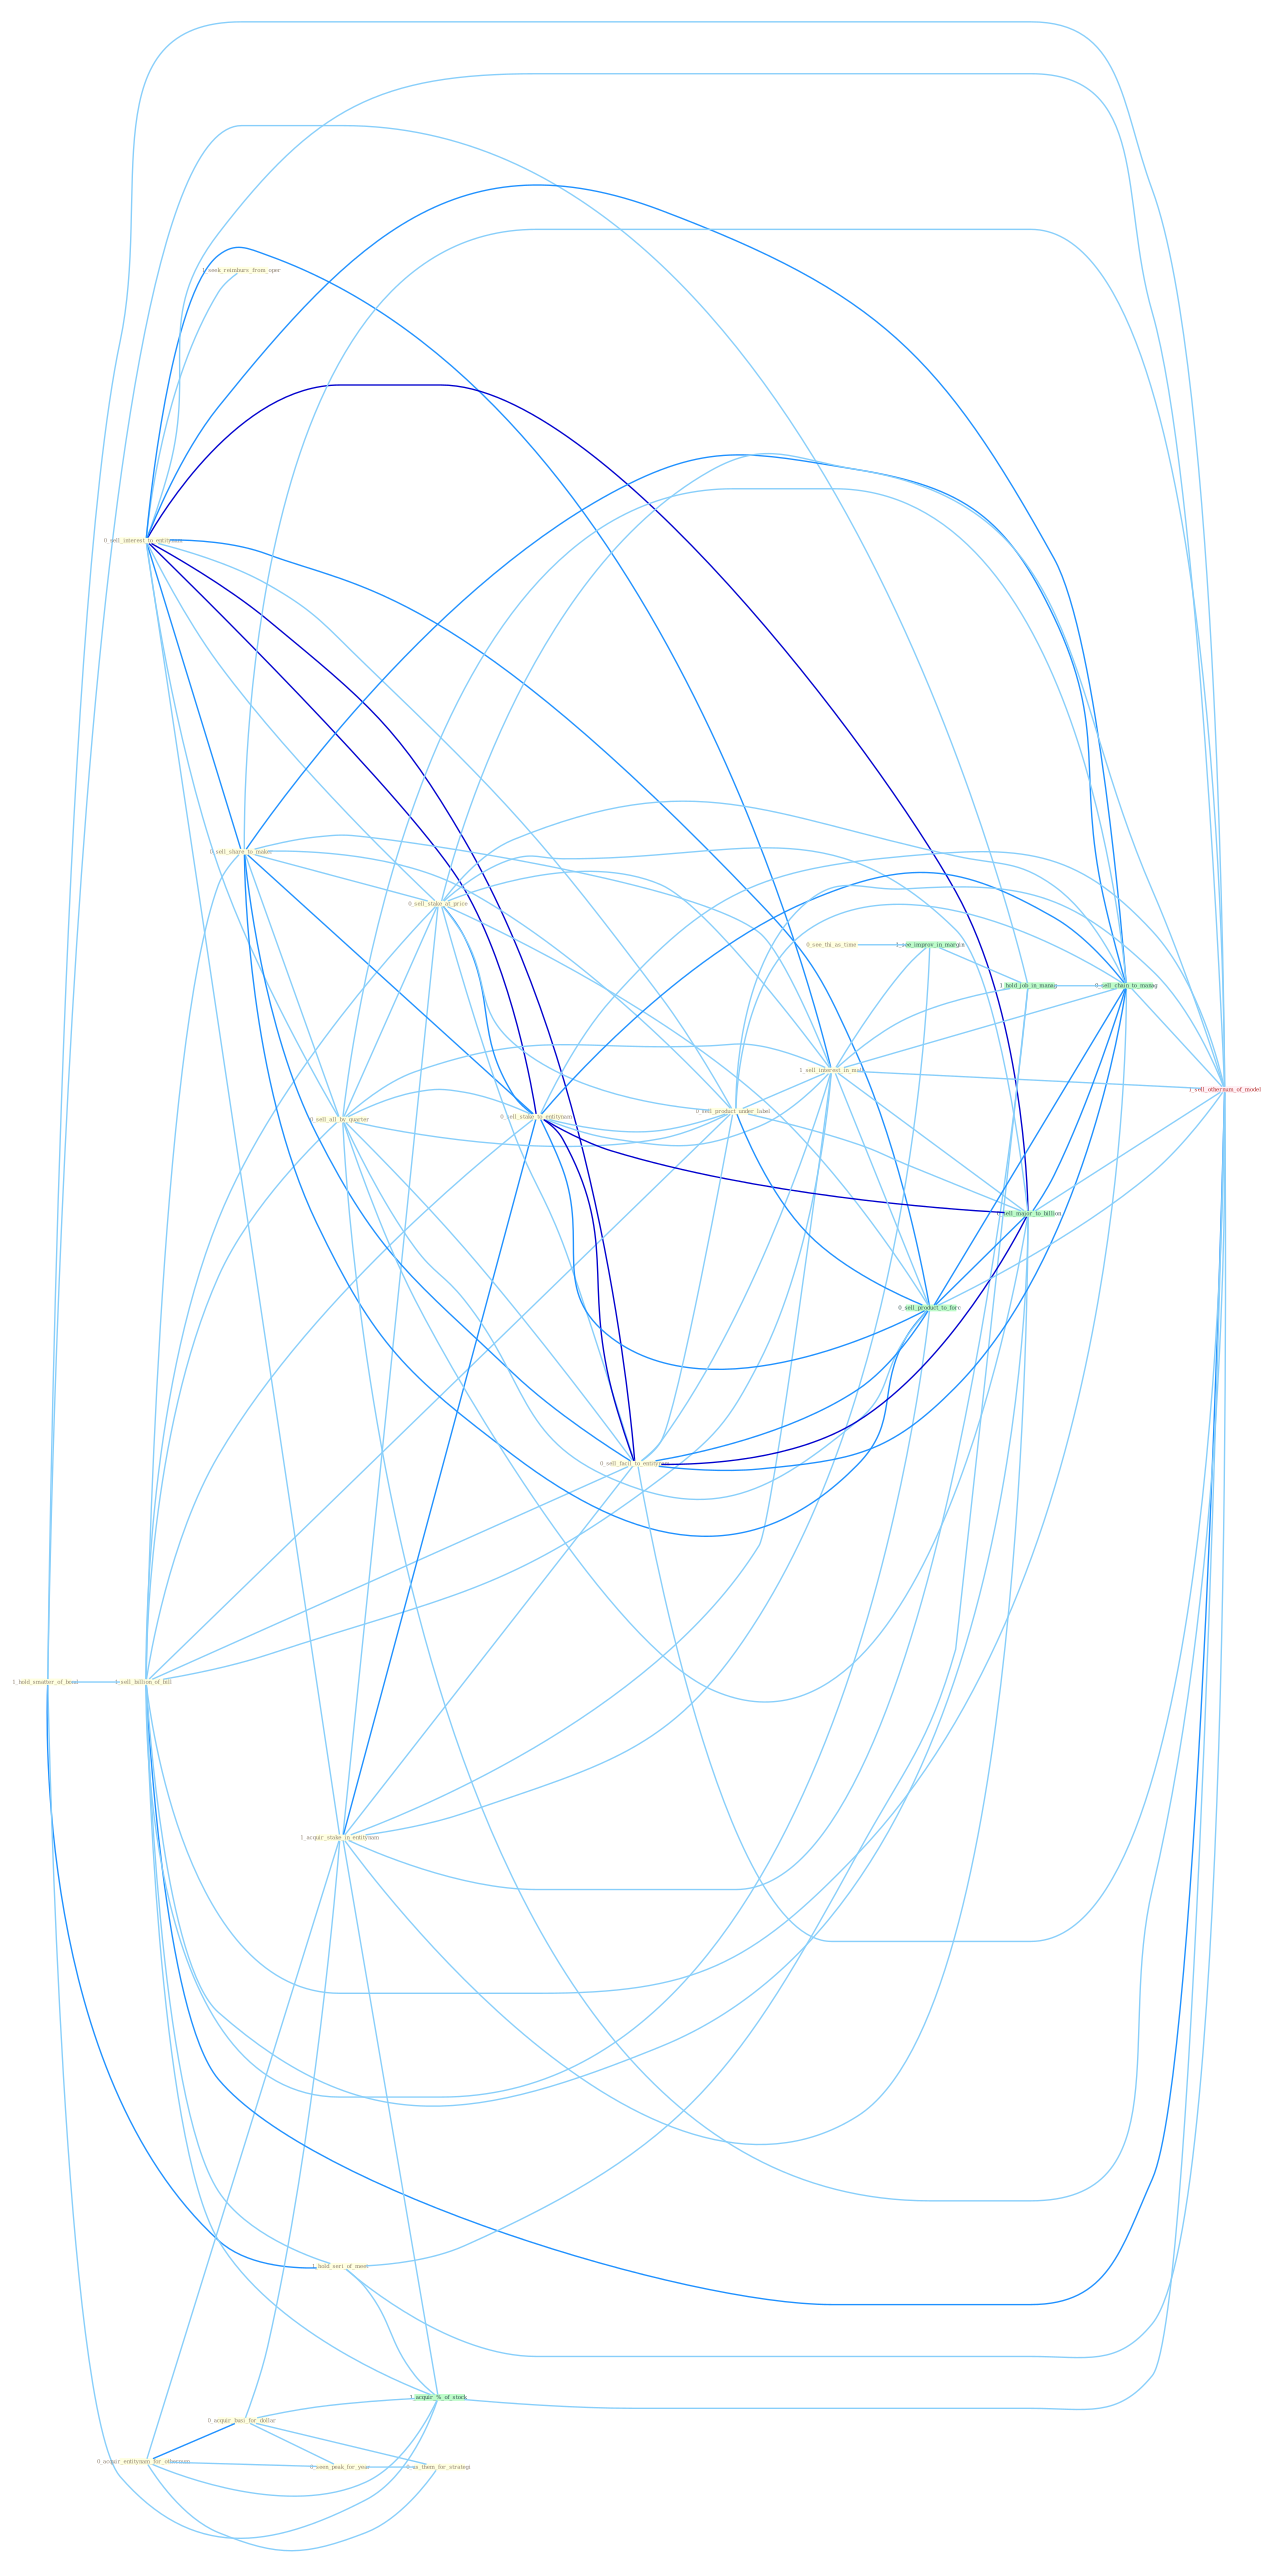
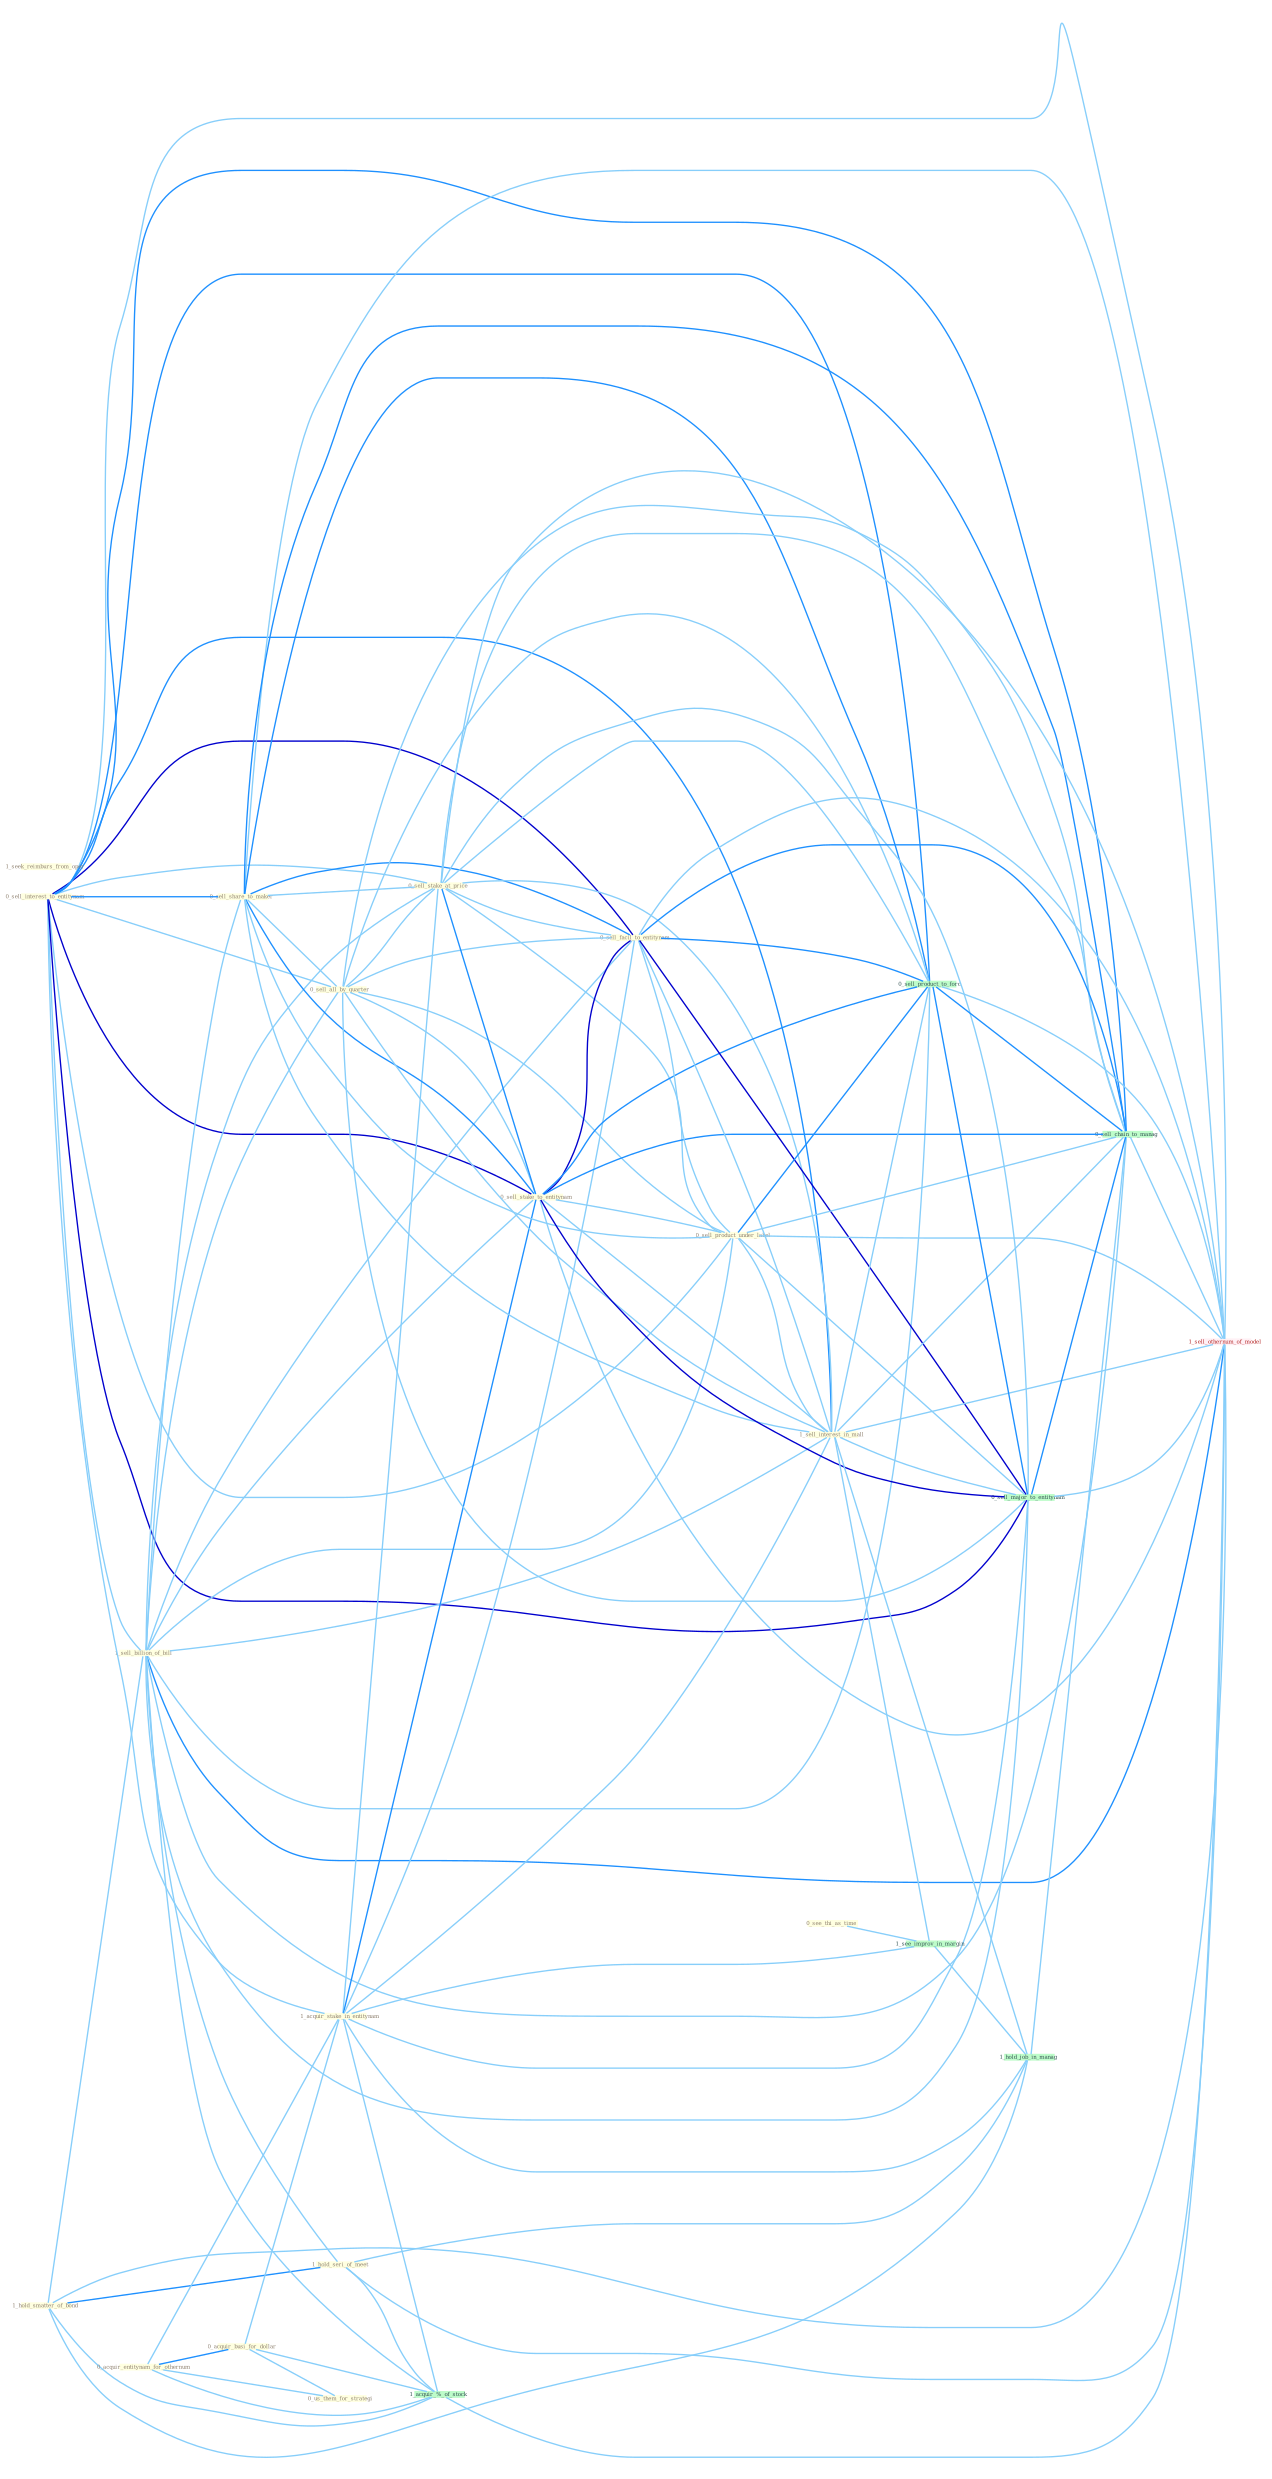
edge "1_seek_reimburs_from_oper" -- "0_sell_interest_to_entitynam": now "1_sell_billion_of_bill" -- "0_sell_interest_to_entitynam"
node "0_sell_major_to_billion": label "0_sell_major_to_billion" -> "0_sell_major_to_entitynam"
edge "1_sell_othernum_of_model" -- "0_sell_all_by_quarter": removed
node "0_seen_peak_for_year": removed
